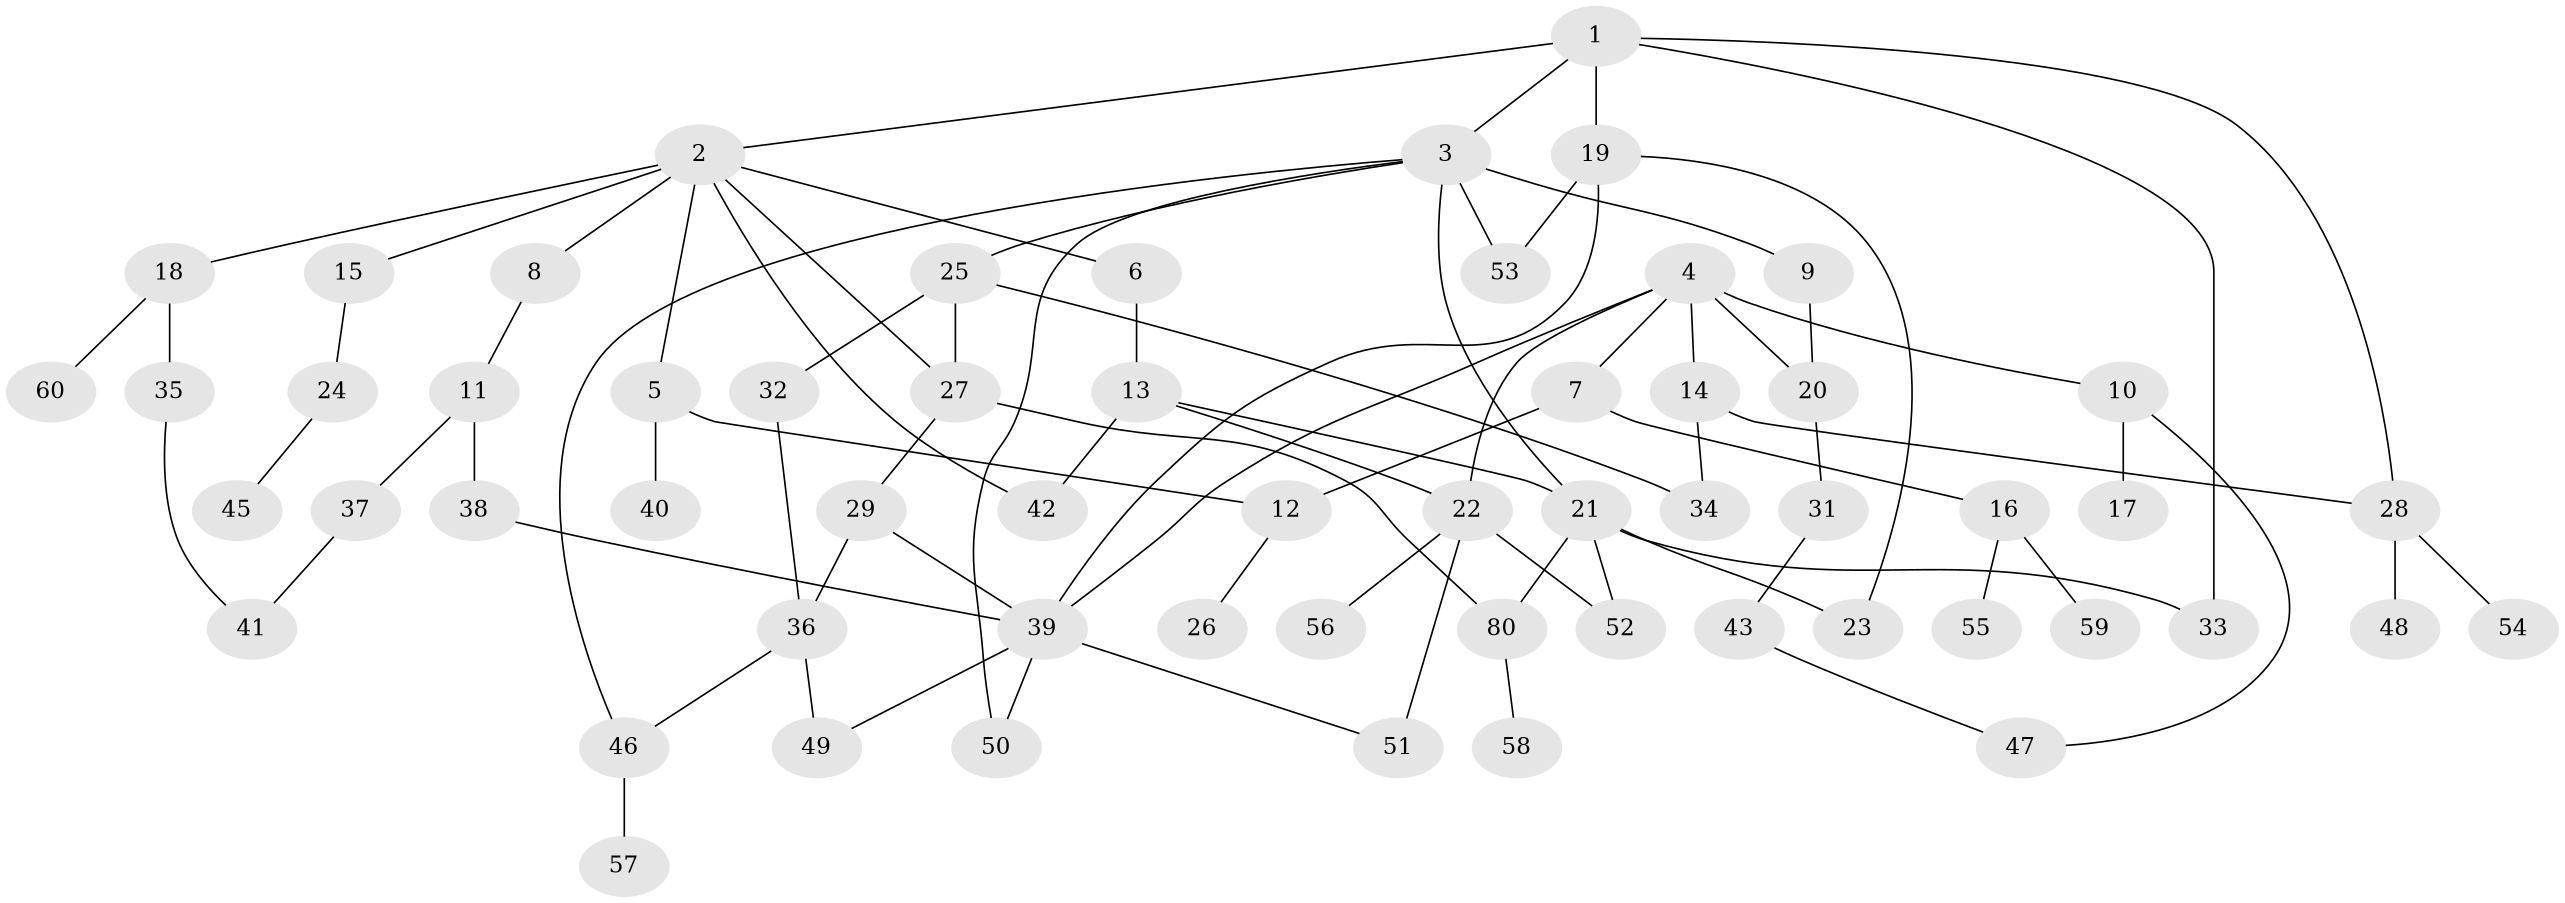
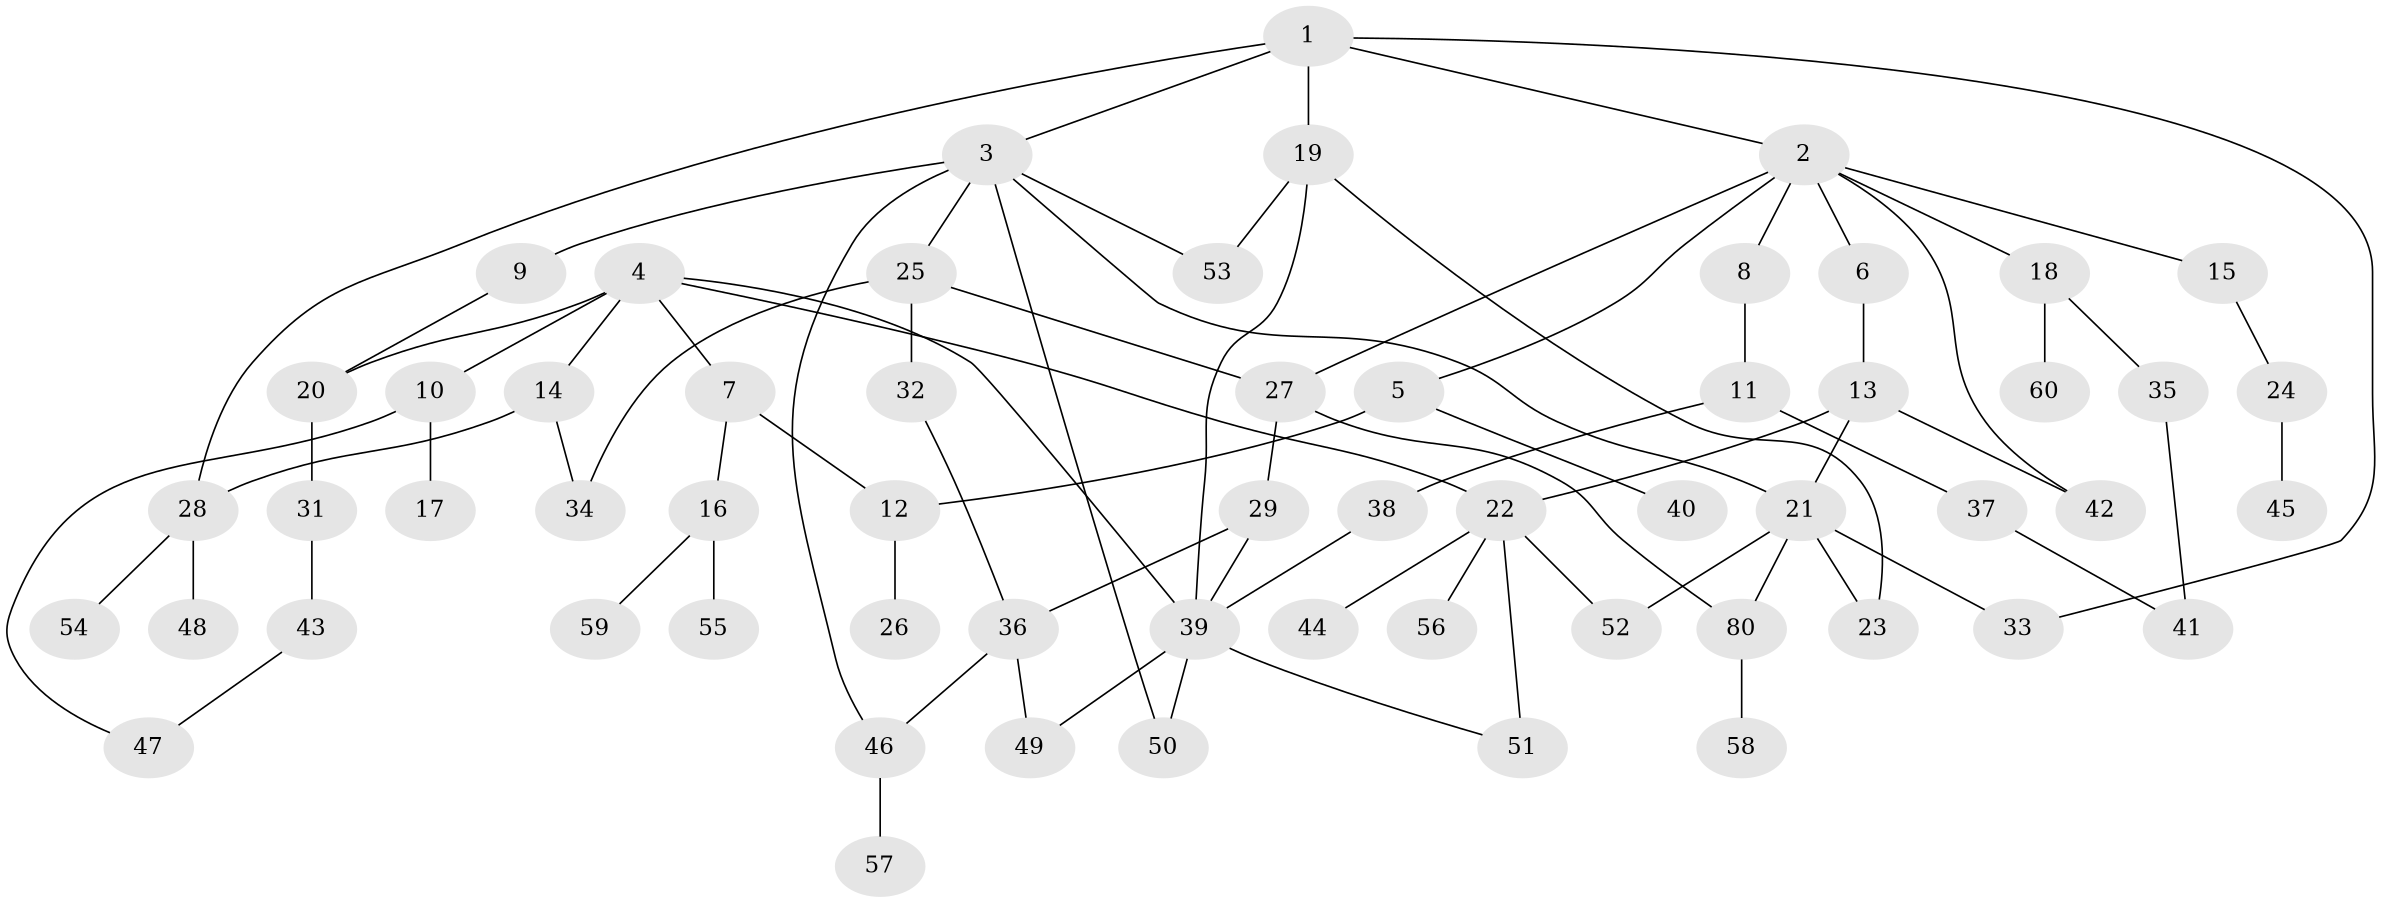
node "44": added
